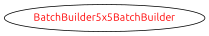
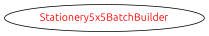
node "BatchBuilder5x5BatchBuilder": label "BatchBuilder5x5BatchBuilder" -> "Stationery5x5BatchBuilder"
